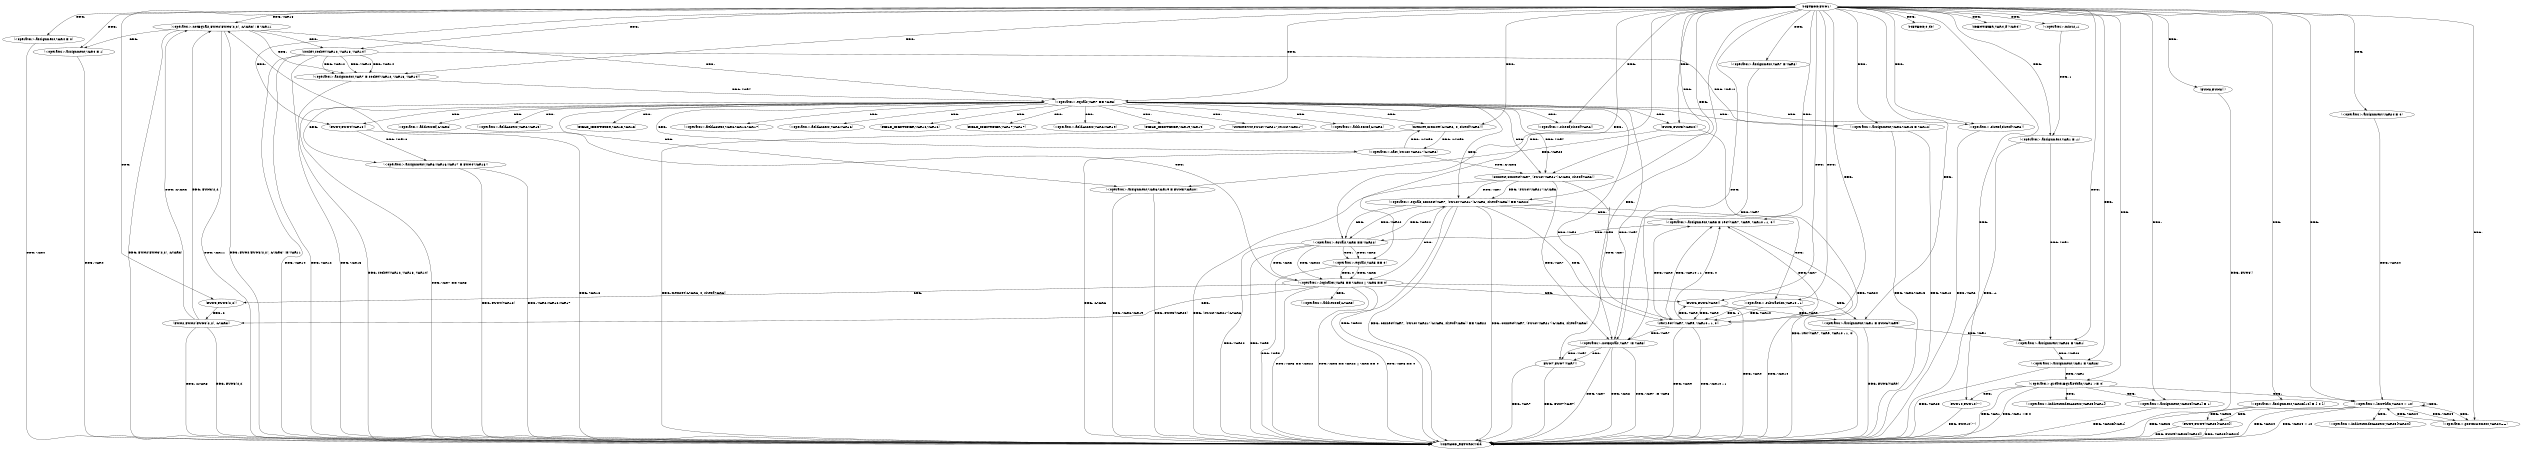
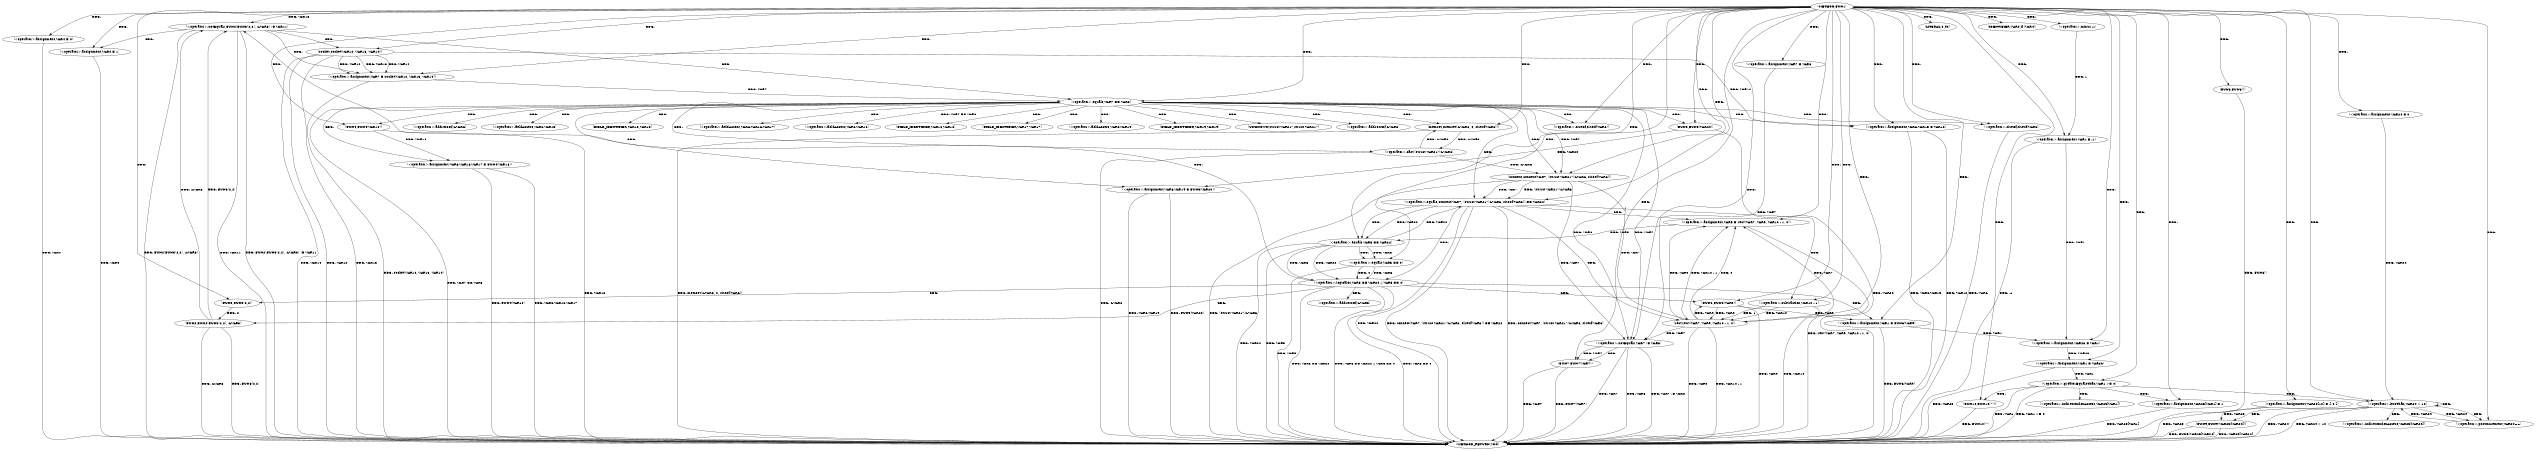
node "(METHOD,0,do)": label "(METHOD,0,do)" -> "(LITERAL,0,do)"
edge "(<operator>.equals,VAR7 == VAR8)" -> "(<operator>.fieldAccess,VAR6.VAR16)": label "CDG: " -> "DDG: VAR7 == VAR8"
